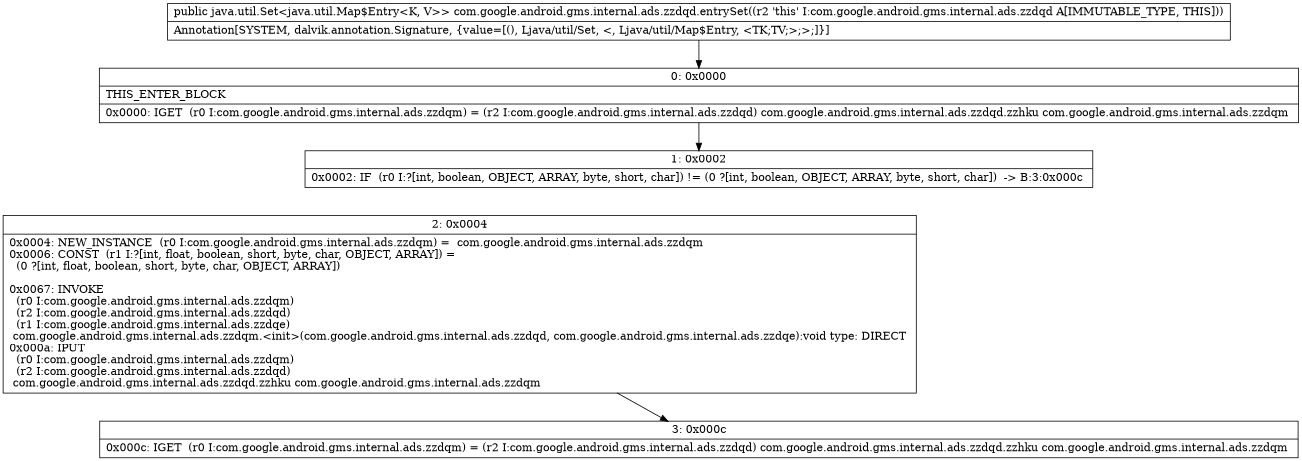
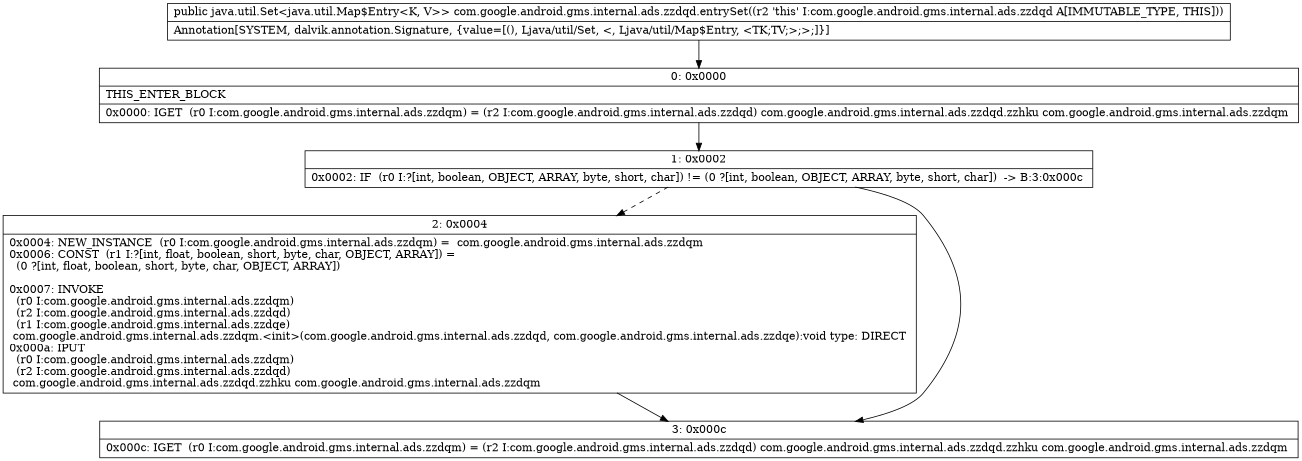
edge "1: 0x0002" -> "2: 0x0004": added
node "2: 0x0004": text "0x0067: INVOKE" -> "0x0007: INVOKE"
edge "1: 0x0002" -> "3: 0x000c": added
